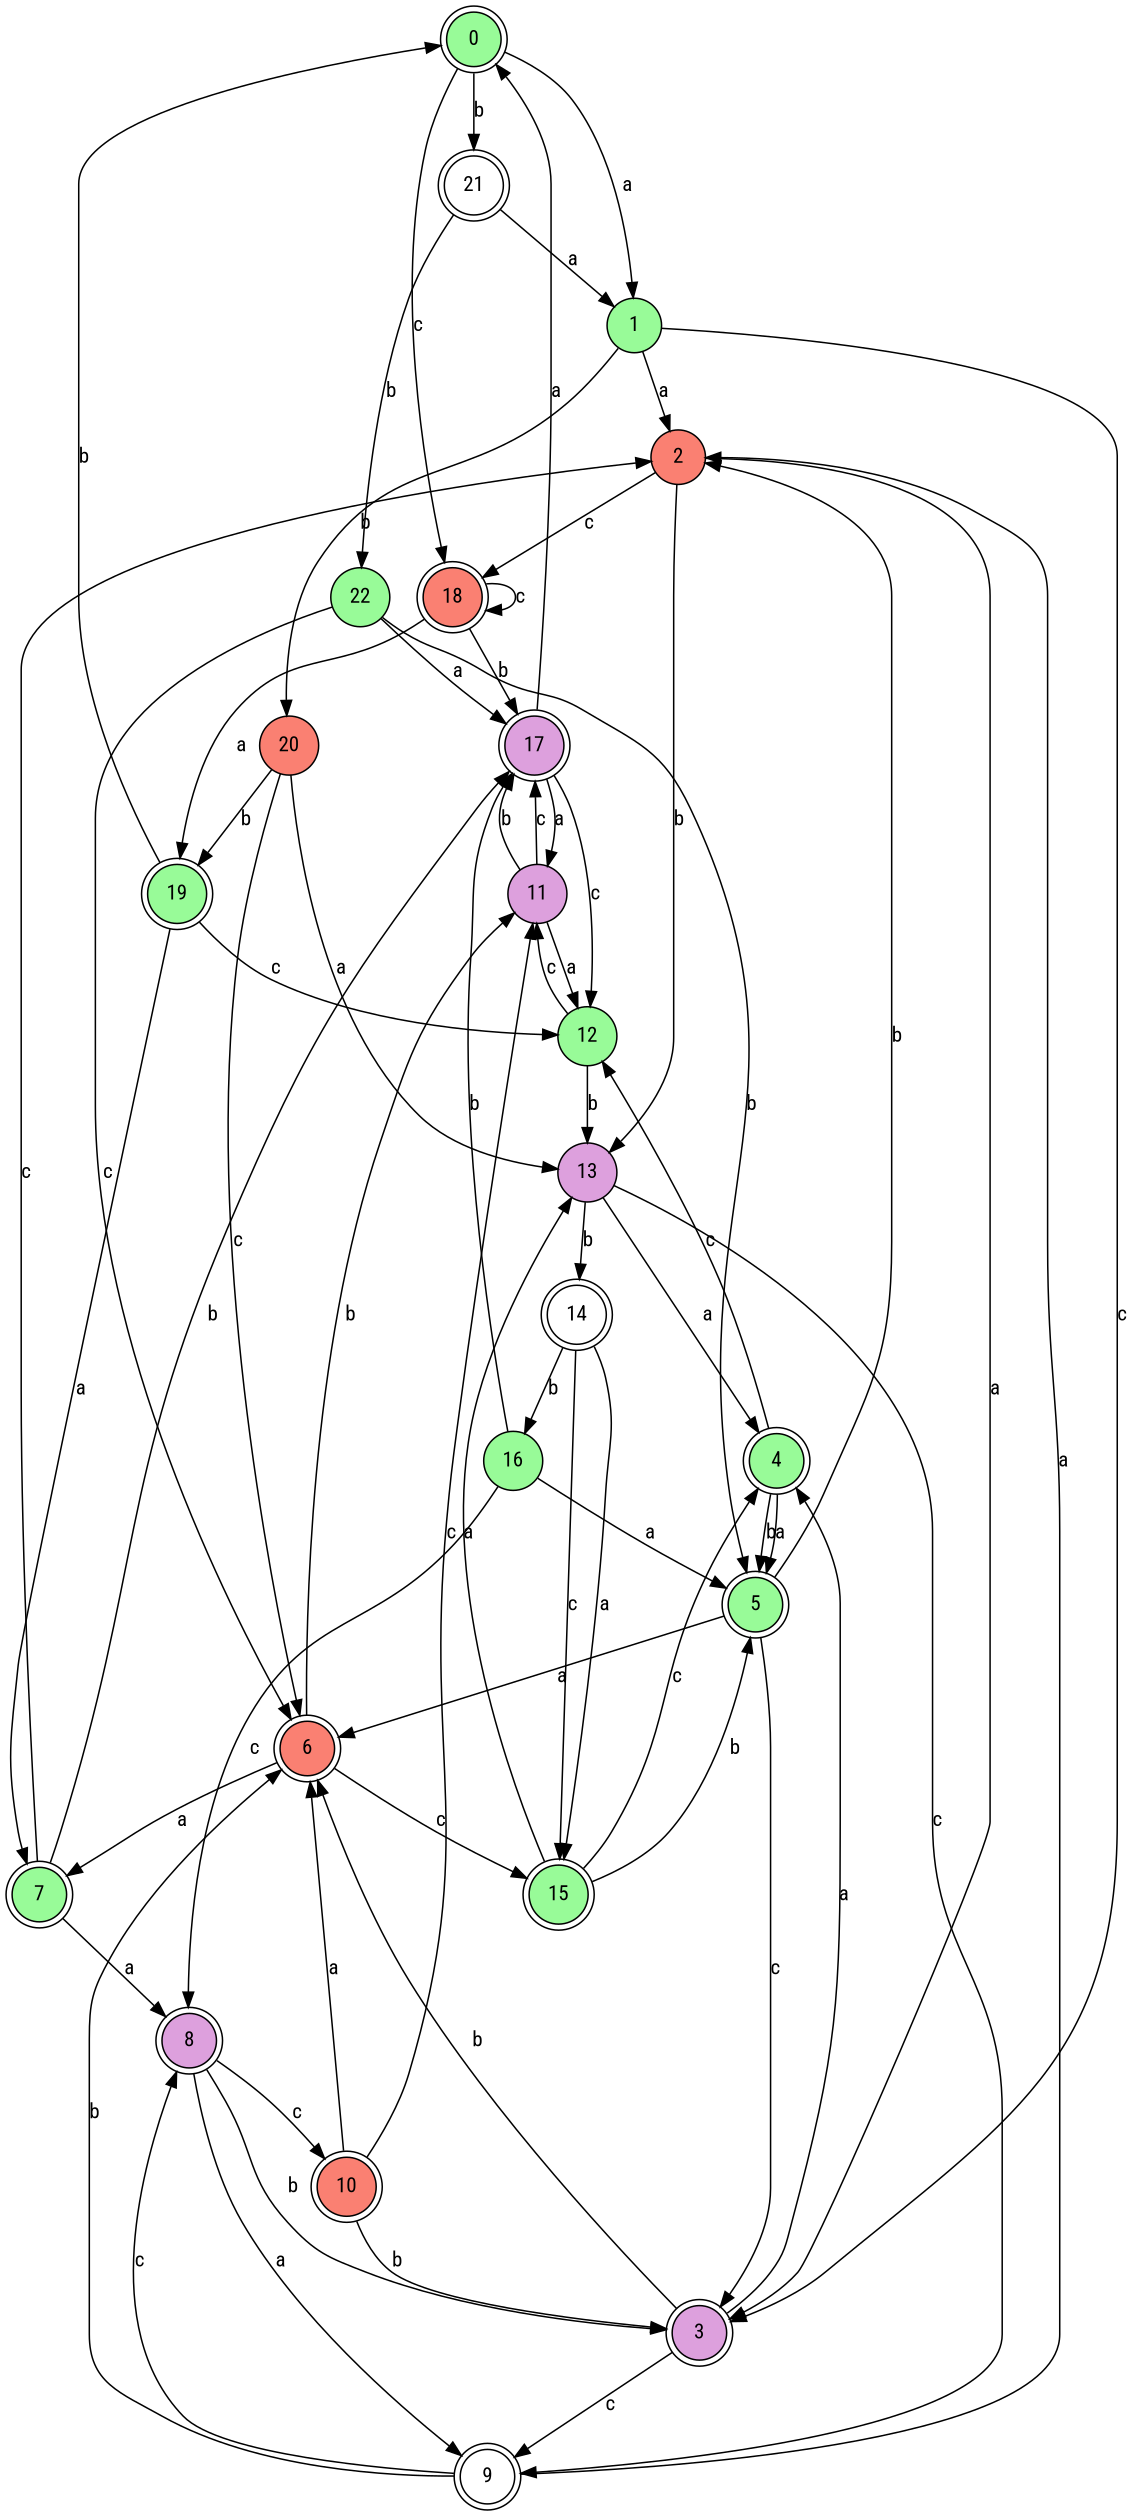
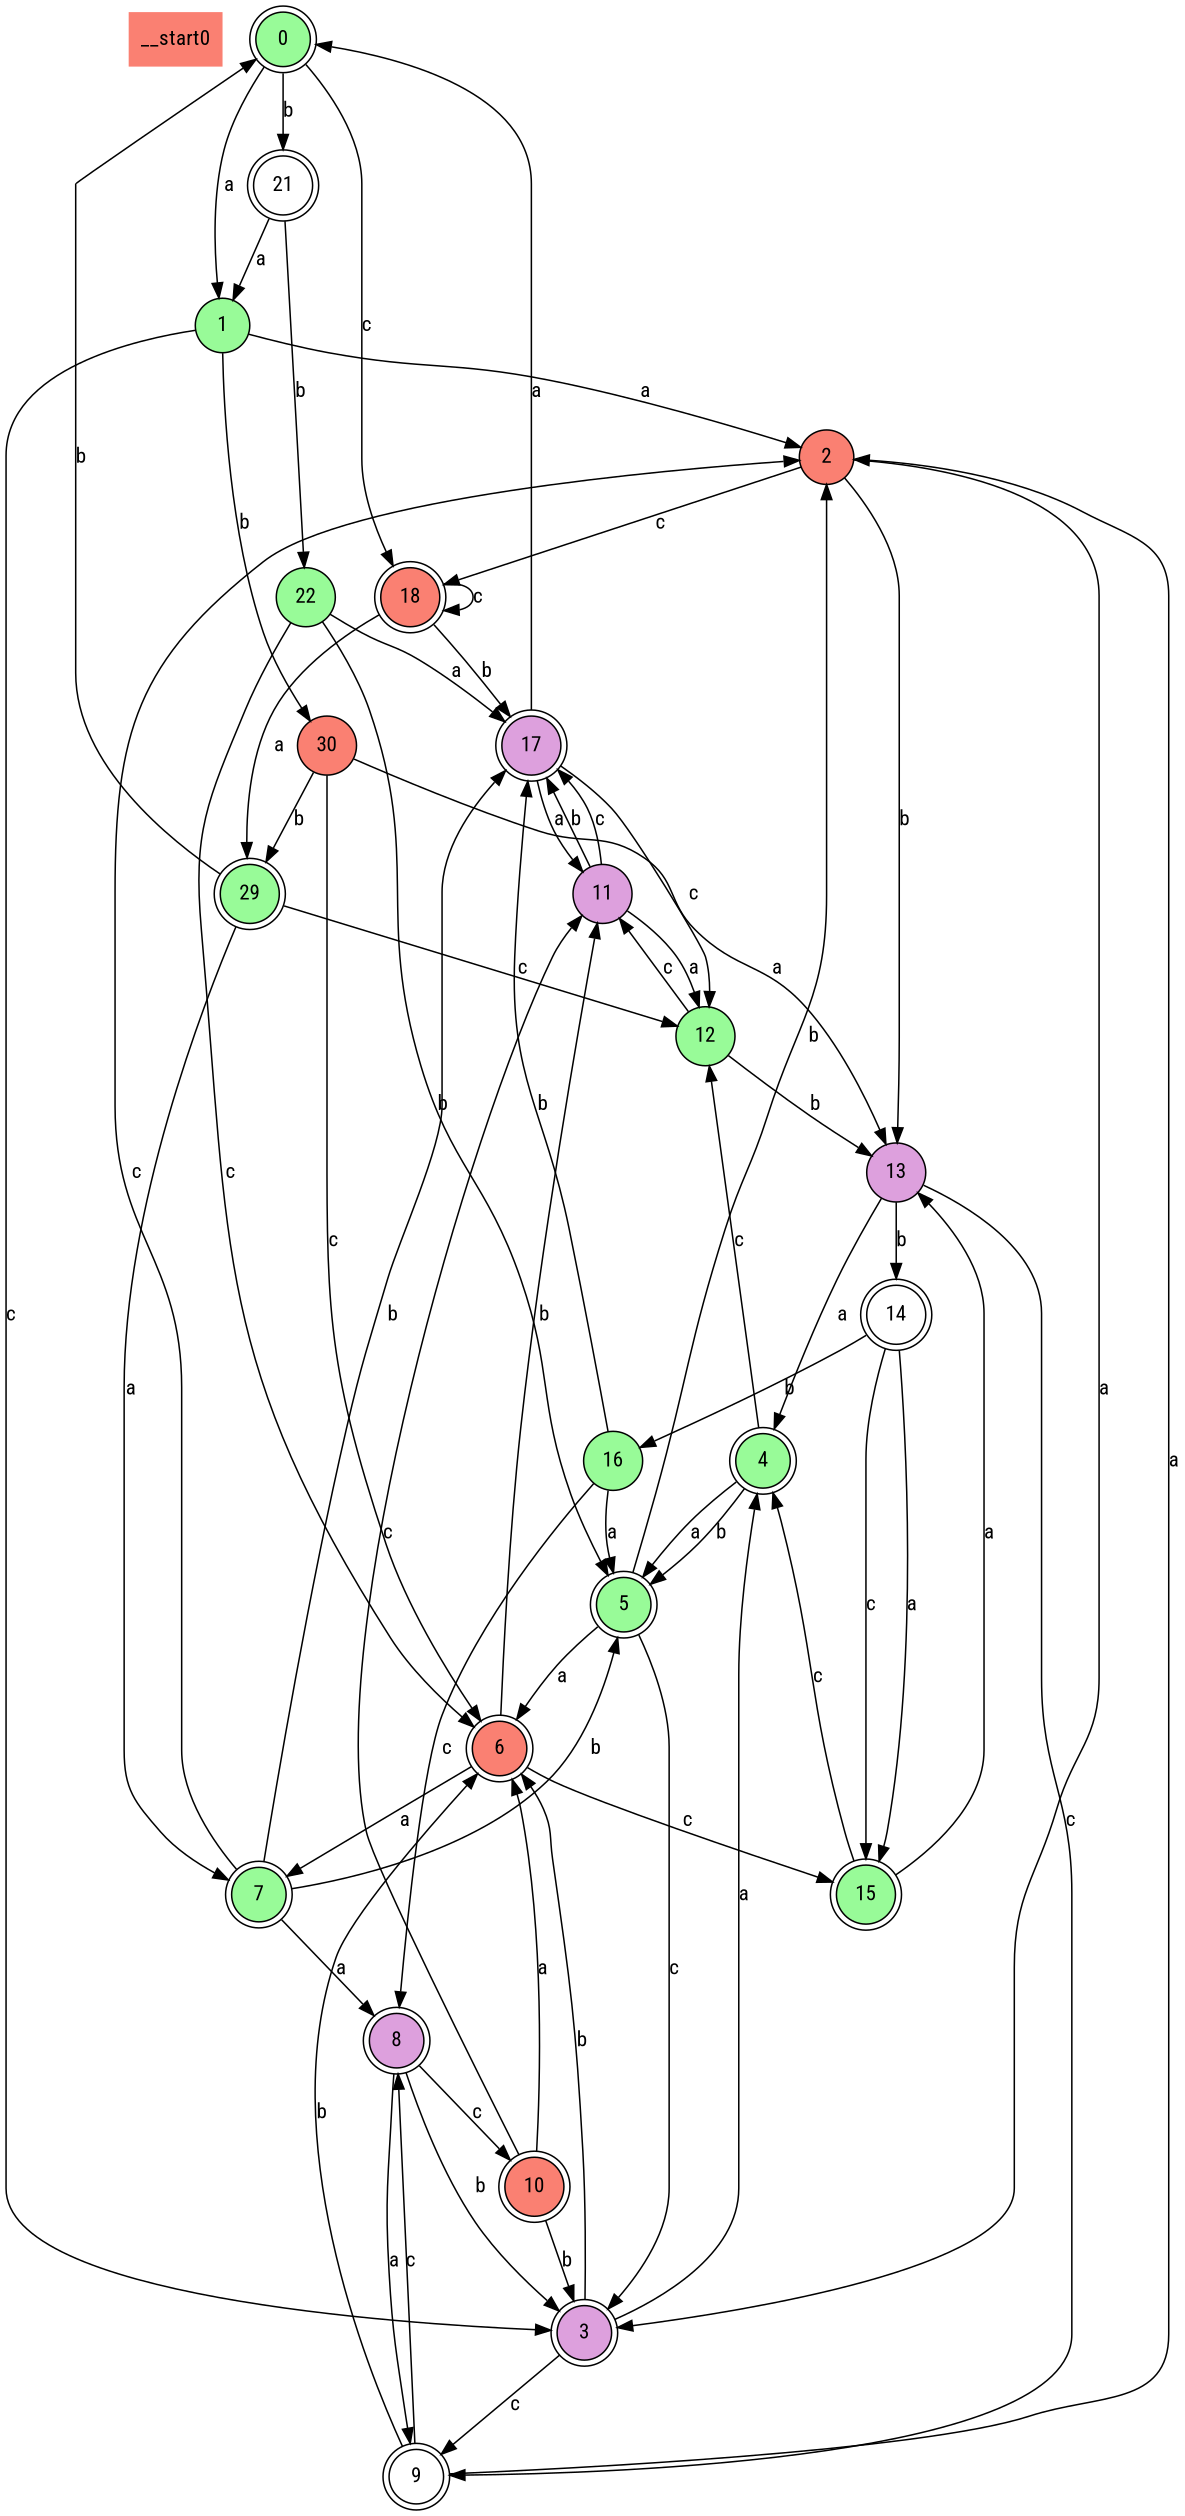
node "__start0": added
node "20": label "20" -> "30"
node "19": label "19" -> "29"
edge "15" -> "5": now "7" -> "5"
